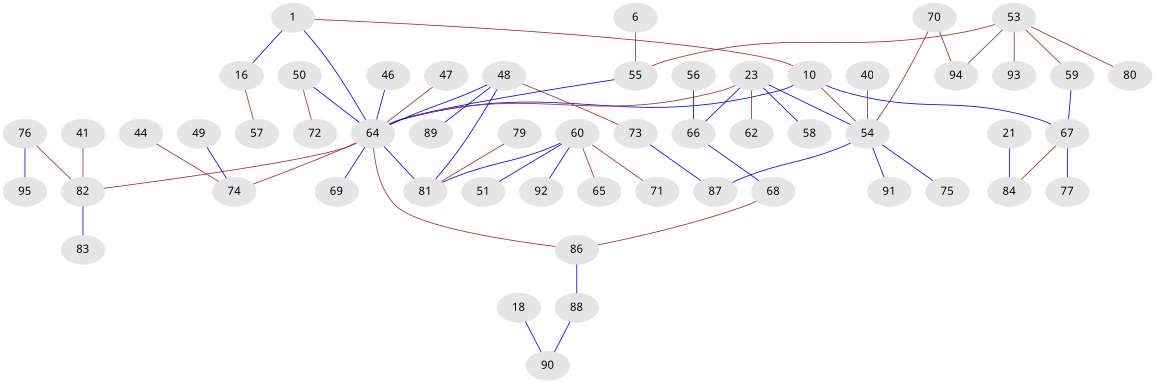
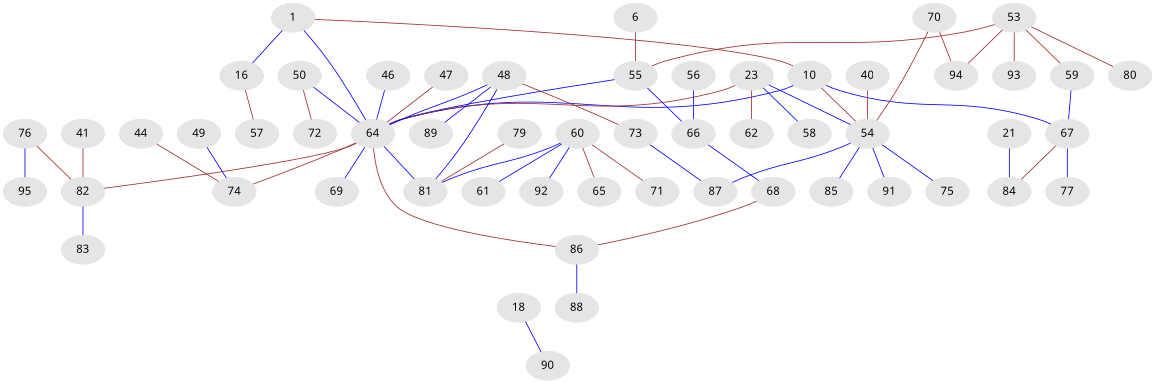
edge "23" -- "66": now "55" -- "66"
node "51": label "51" -> "61"
node "85": added
edge "88" -- "90": removed
